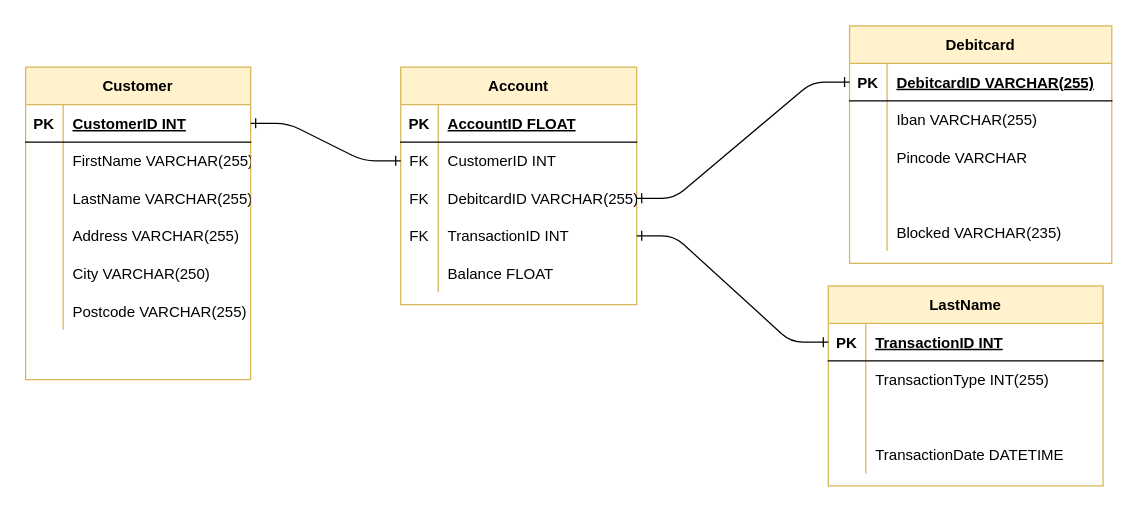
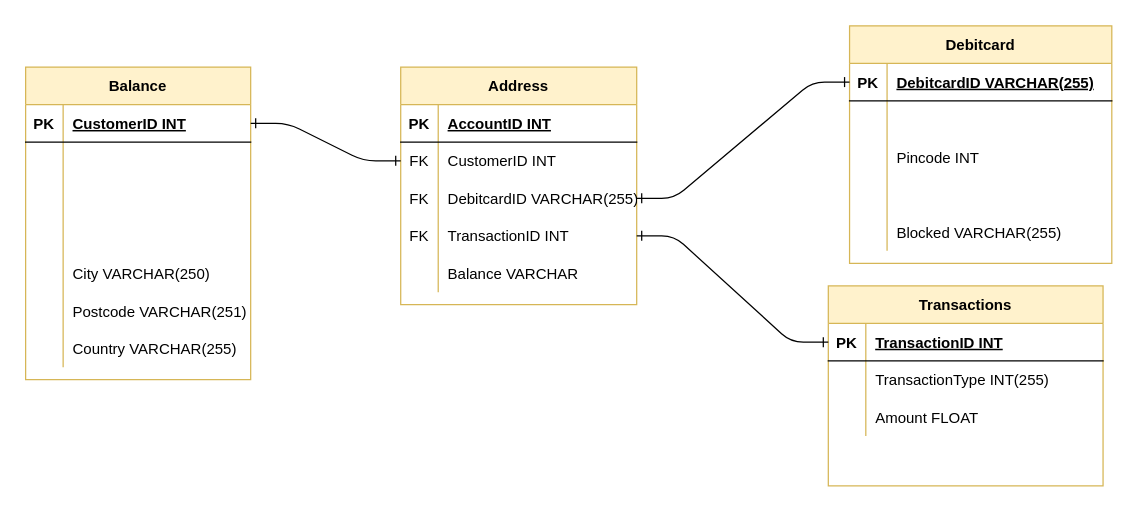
node "Customer": label "Customer" -> "Balance"
node "Account": label "Account" -> "Address"
node "Iban VARCHAR(255)": removed
node "AccountID FLOAT": label "AccountID FLOAT" -> "AccountID INT"
node "Pincode VARCHAR": label "Pincode VARCHAR" -> "Pincode INT"
node "FirstName VARCHAR(255)": removed
node "LastName VARCHAR(255)": removed
node "Blocked VARCHAR(235)": label "Blocked VARCHAR(235)" -> "Blocked VARCHAR(255)"
node "Address VARCHAR(255)": removed
node "Balance FLOAT": label "Balance FLOAT" -> "Balance VARCHAR"
node "LastName": label "LastName" -> "Transactions"
node "Postcode VARCHAR(255)": label "Postcode VARCHAR(255)" -> "Postcode VARCHAR(251)"
node "Country VARCHAR(255)": added
node "Amount FLOAT": added
node "TransactionDate DATETIME": removed
